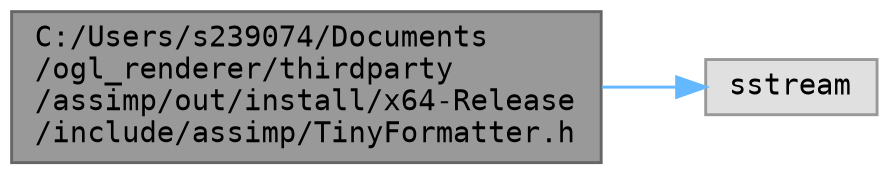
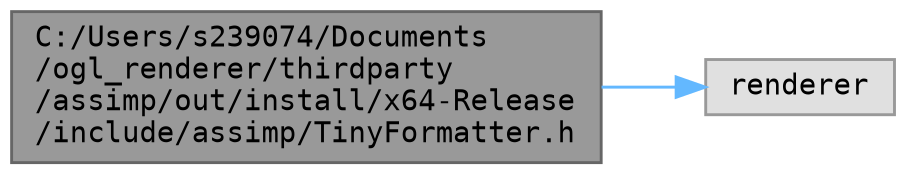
node "sstream": label "sstream" -> "renderer"
